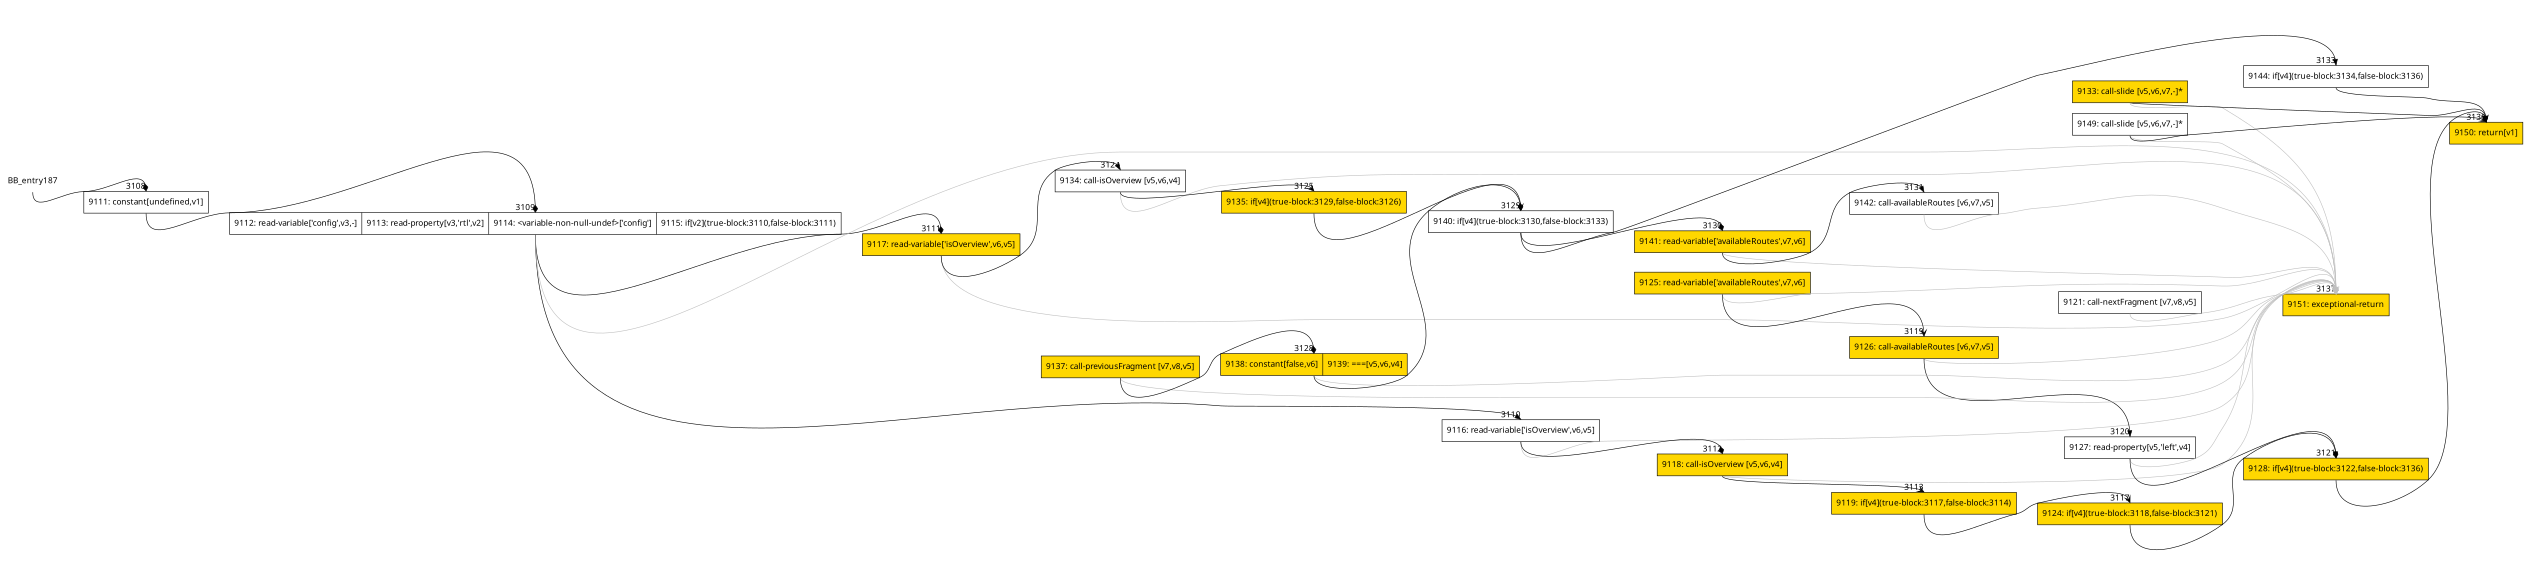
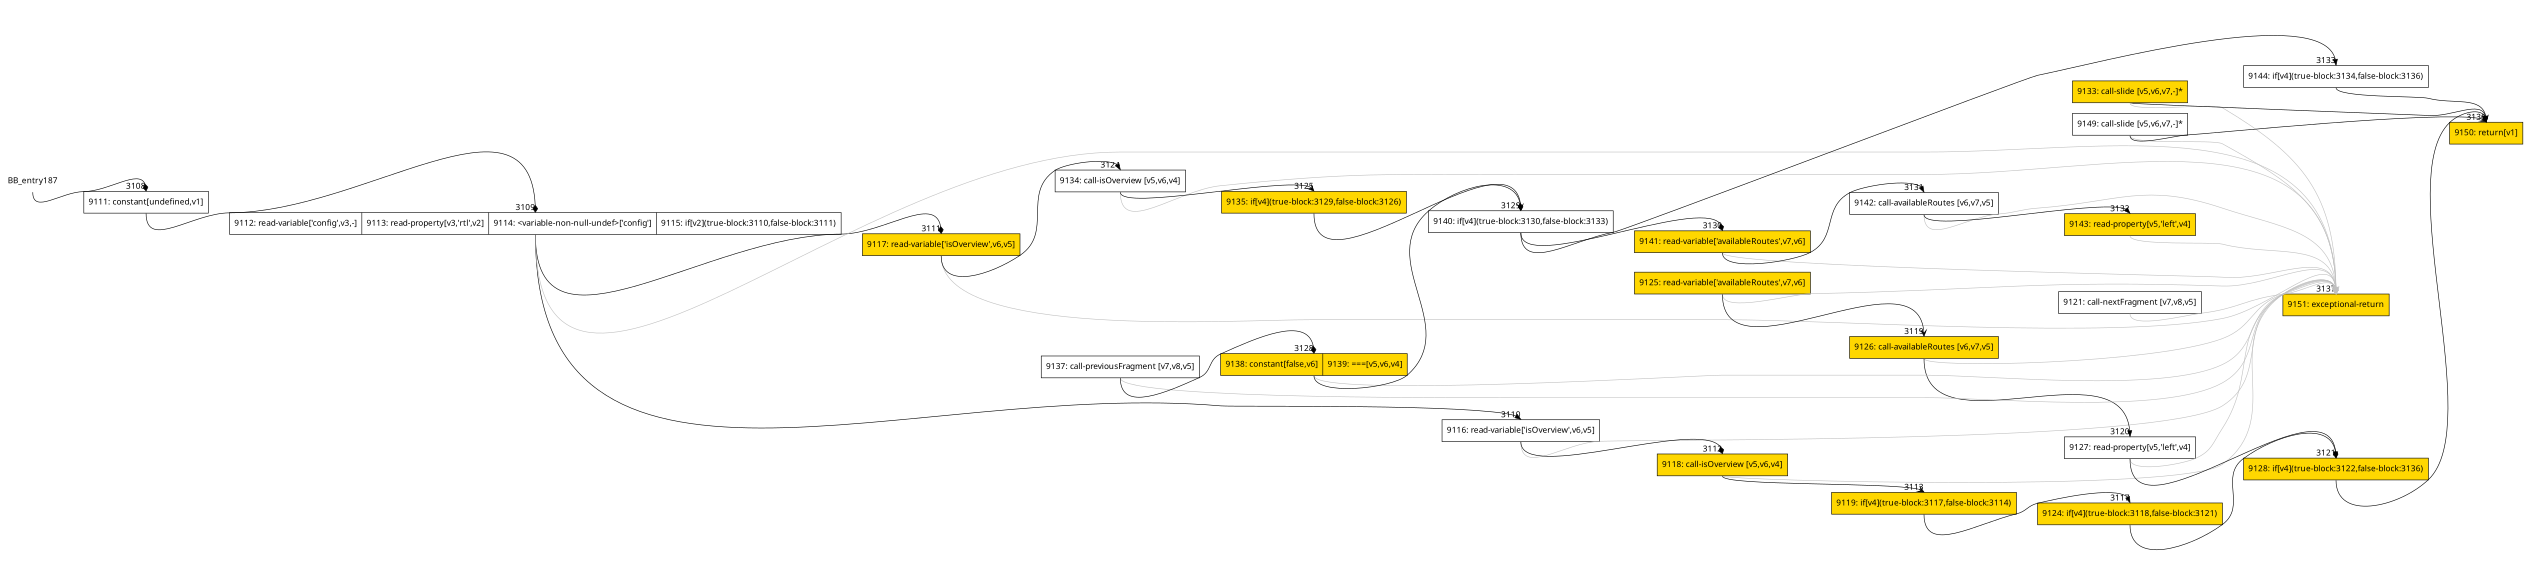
node "9143: read-property[v5,'left',v4]": added
node "9137: call-previousFragment [v7,v8,v5]": fillcolor gold -> white
edge "9119: if[v4](true-block:3117,false-block:3114)" -> "9124: if[v4](true-block:3118,false-block:3121)": arrowhead vee -> normal
